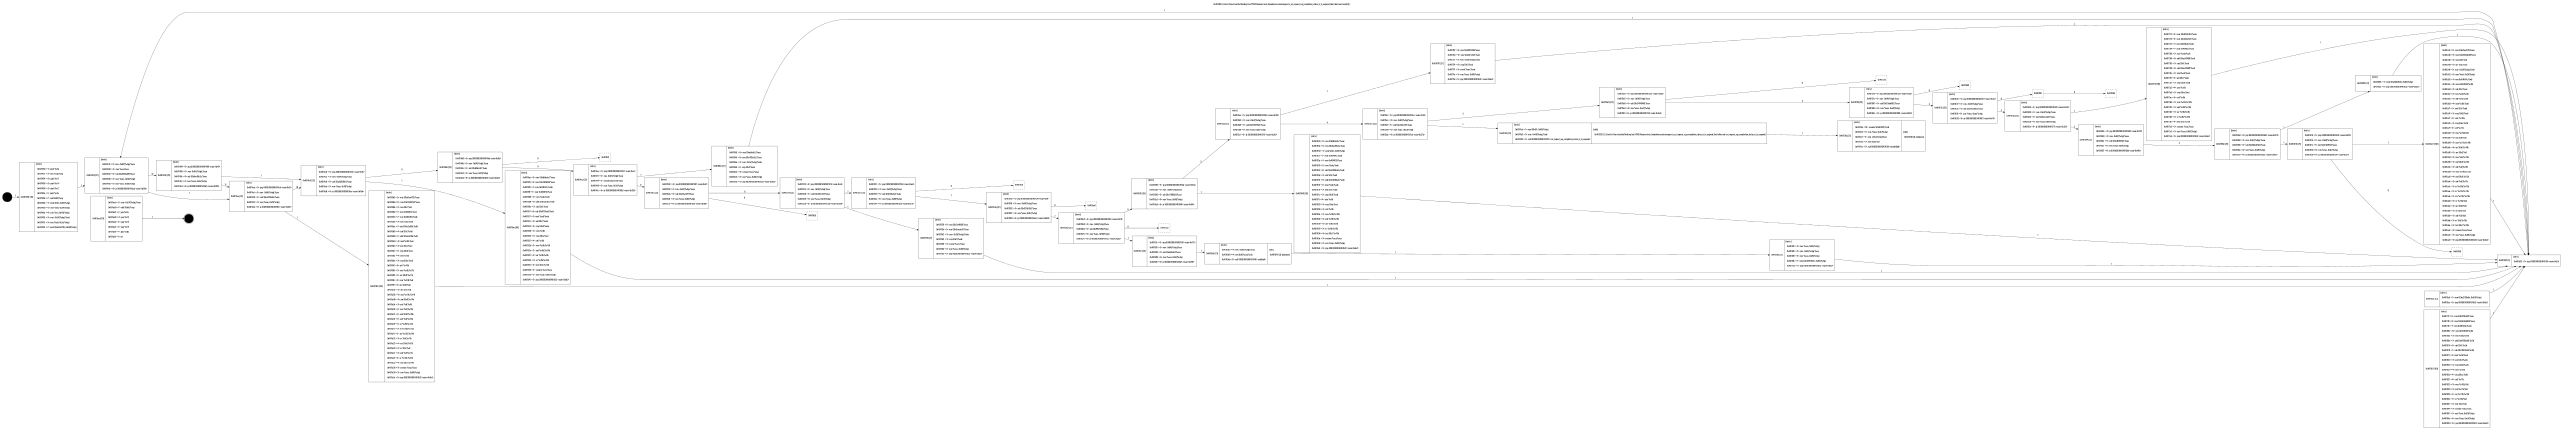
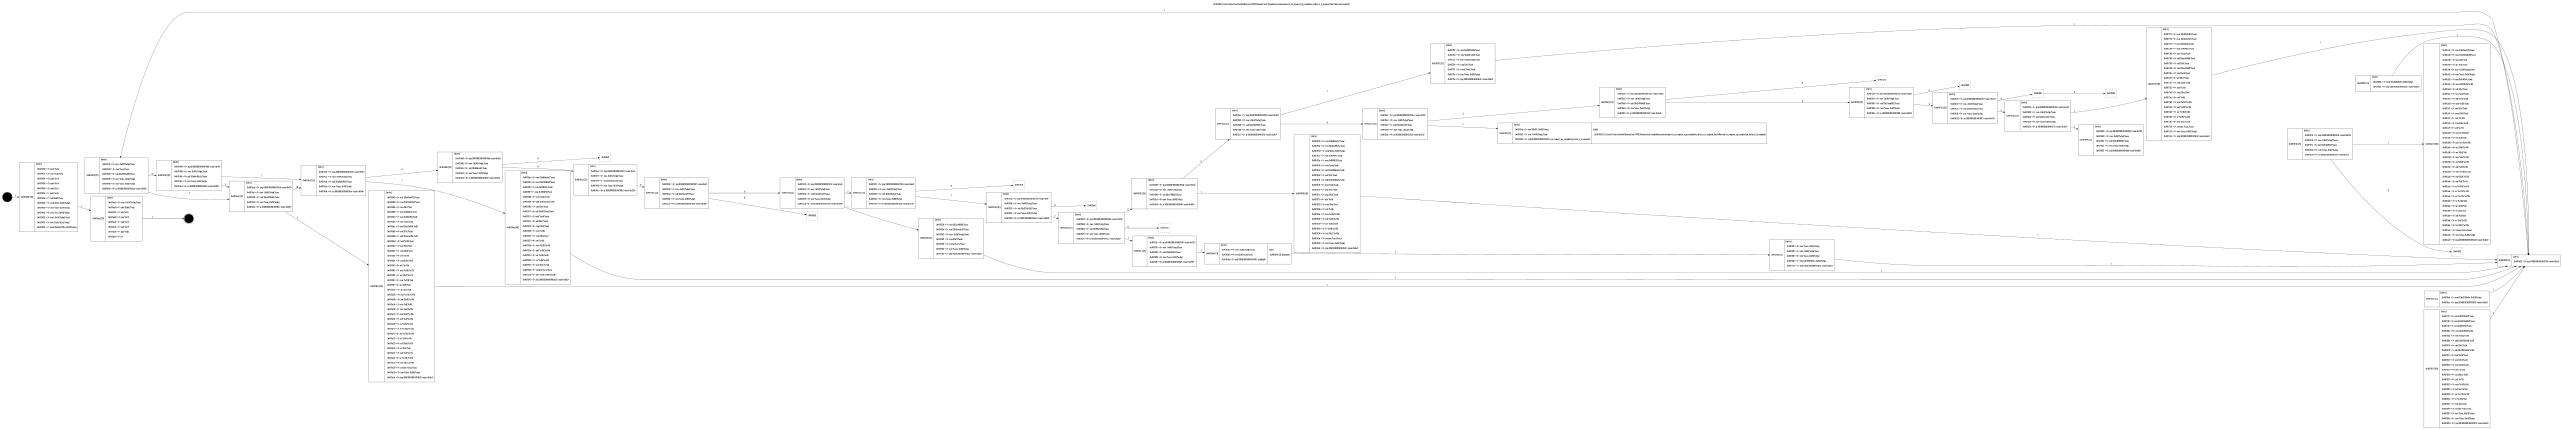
node "0x4017da [23]": removed
node "0x40165d [25]": removed
node "0x4016b2 [27]": removed
edge "0x401450 [45]" -> "0x40147d [23]": now "0x401450 [45]" -> "0x401acd [19]"
edge "0x401a41 [140]" -> "0x401b32 [5]": removed, label "1"
